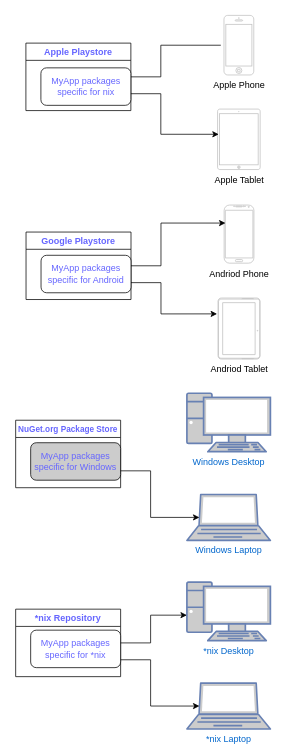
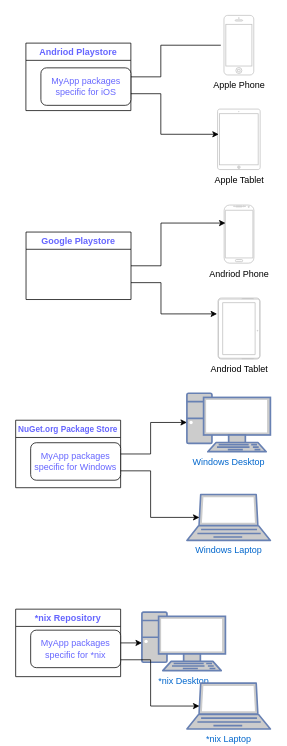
node "Apple Playstore": label "Apple Playstore" -> "Andriod Playstore"
node "MyApp packages specific for nix": label "MyApp packages specific for nix" -> "MyApp packages specific for iOS"
node "MyApp packages specific for Android": removed
edge "NuGet.org Package Store" -> "Windows Desktop": added
node "MyApp packages specific for Windows": fillcolor #cccccc -> #ffffff
node "*nix Desktop": moved (228, 612) -> (183, 642)
